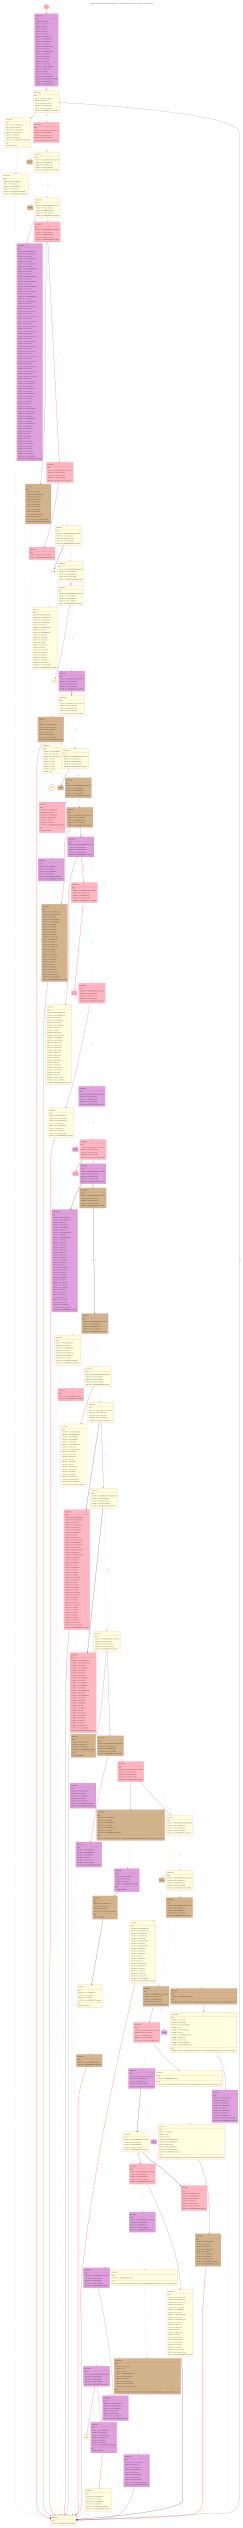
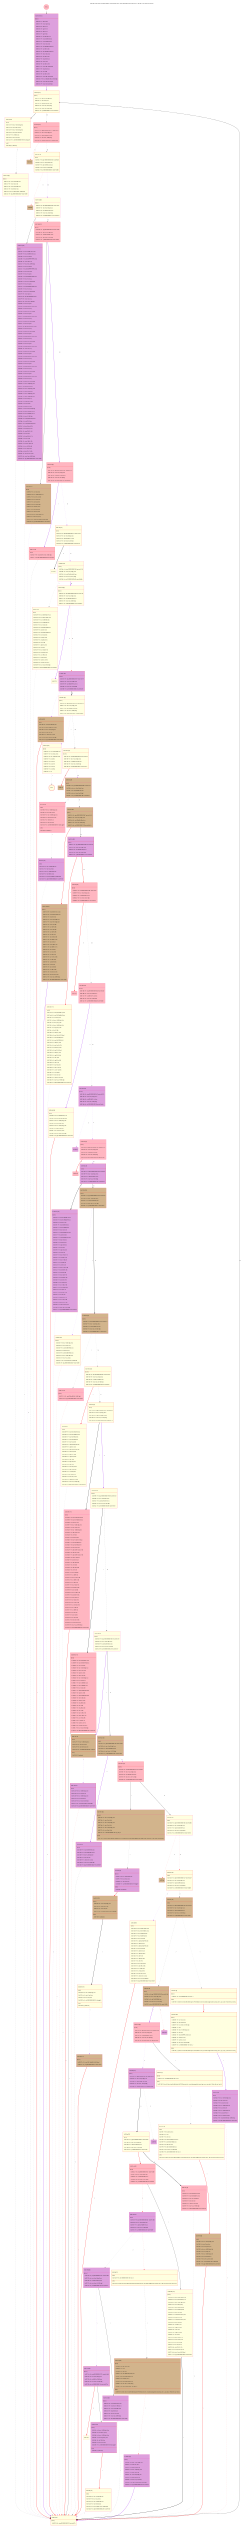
node "0x401d73 [5]": fillcolor tan -> lightyellow
